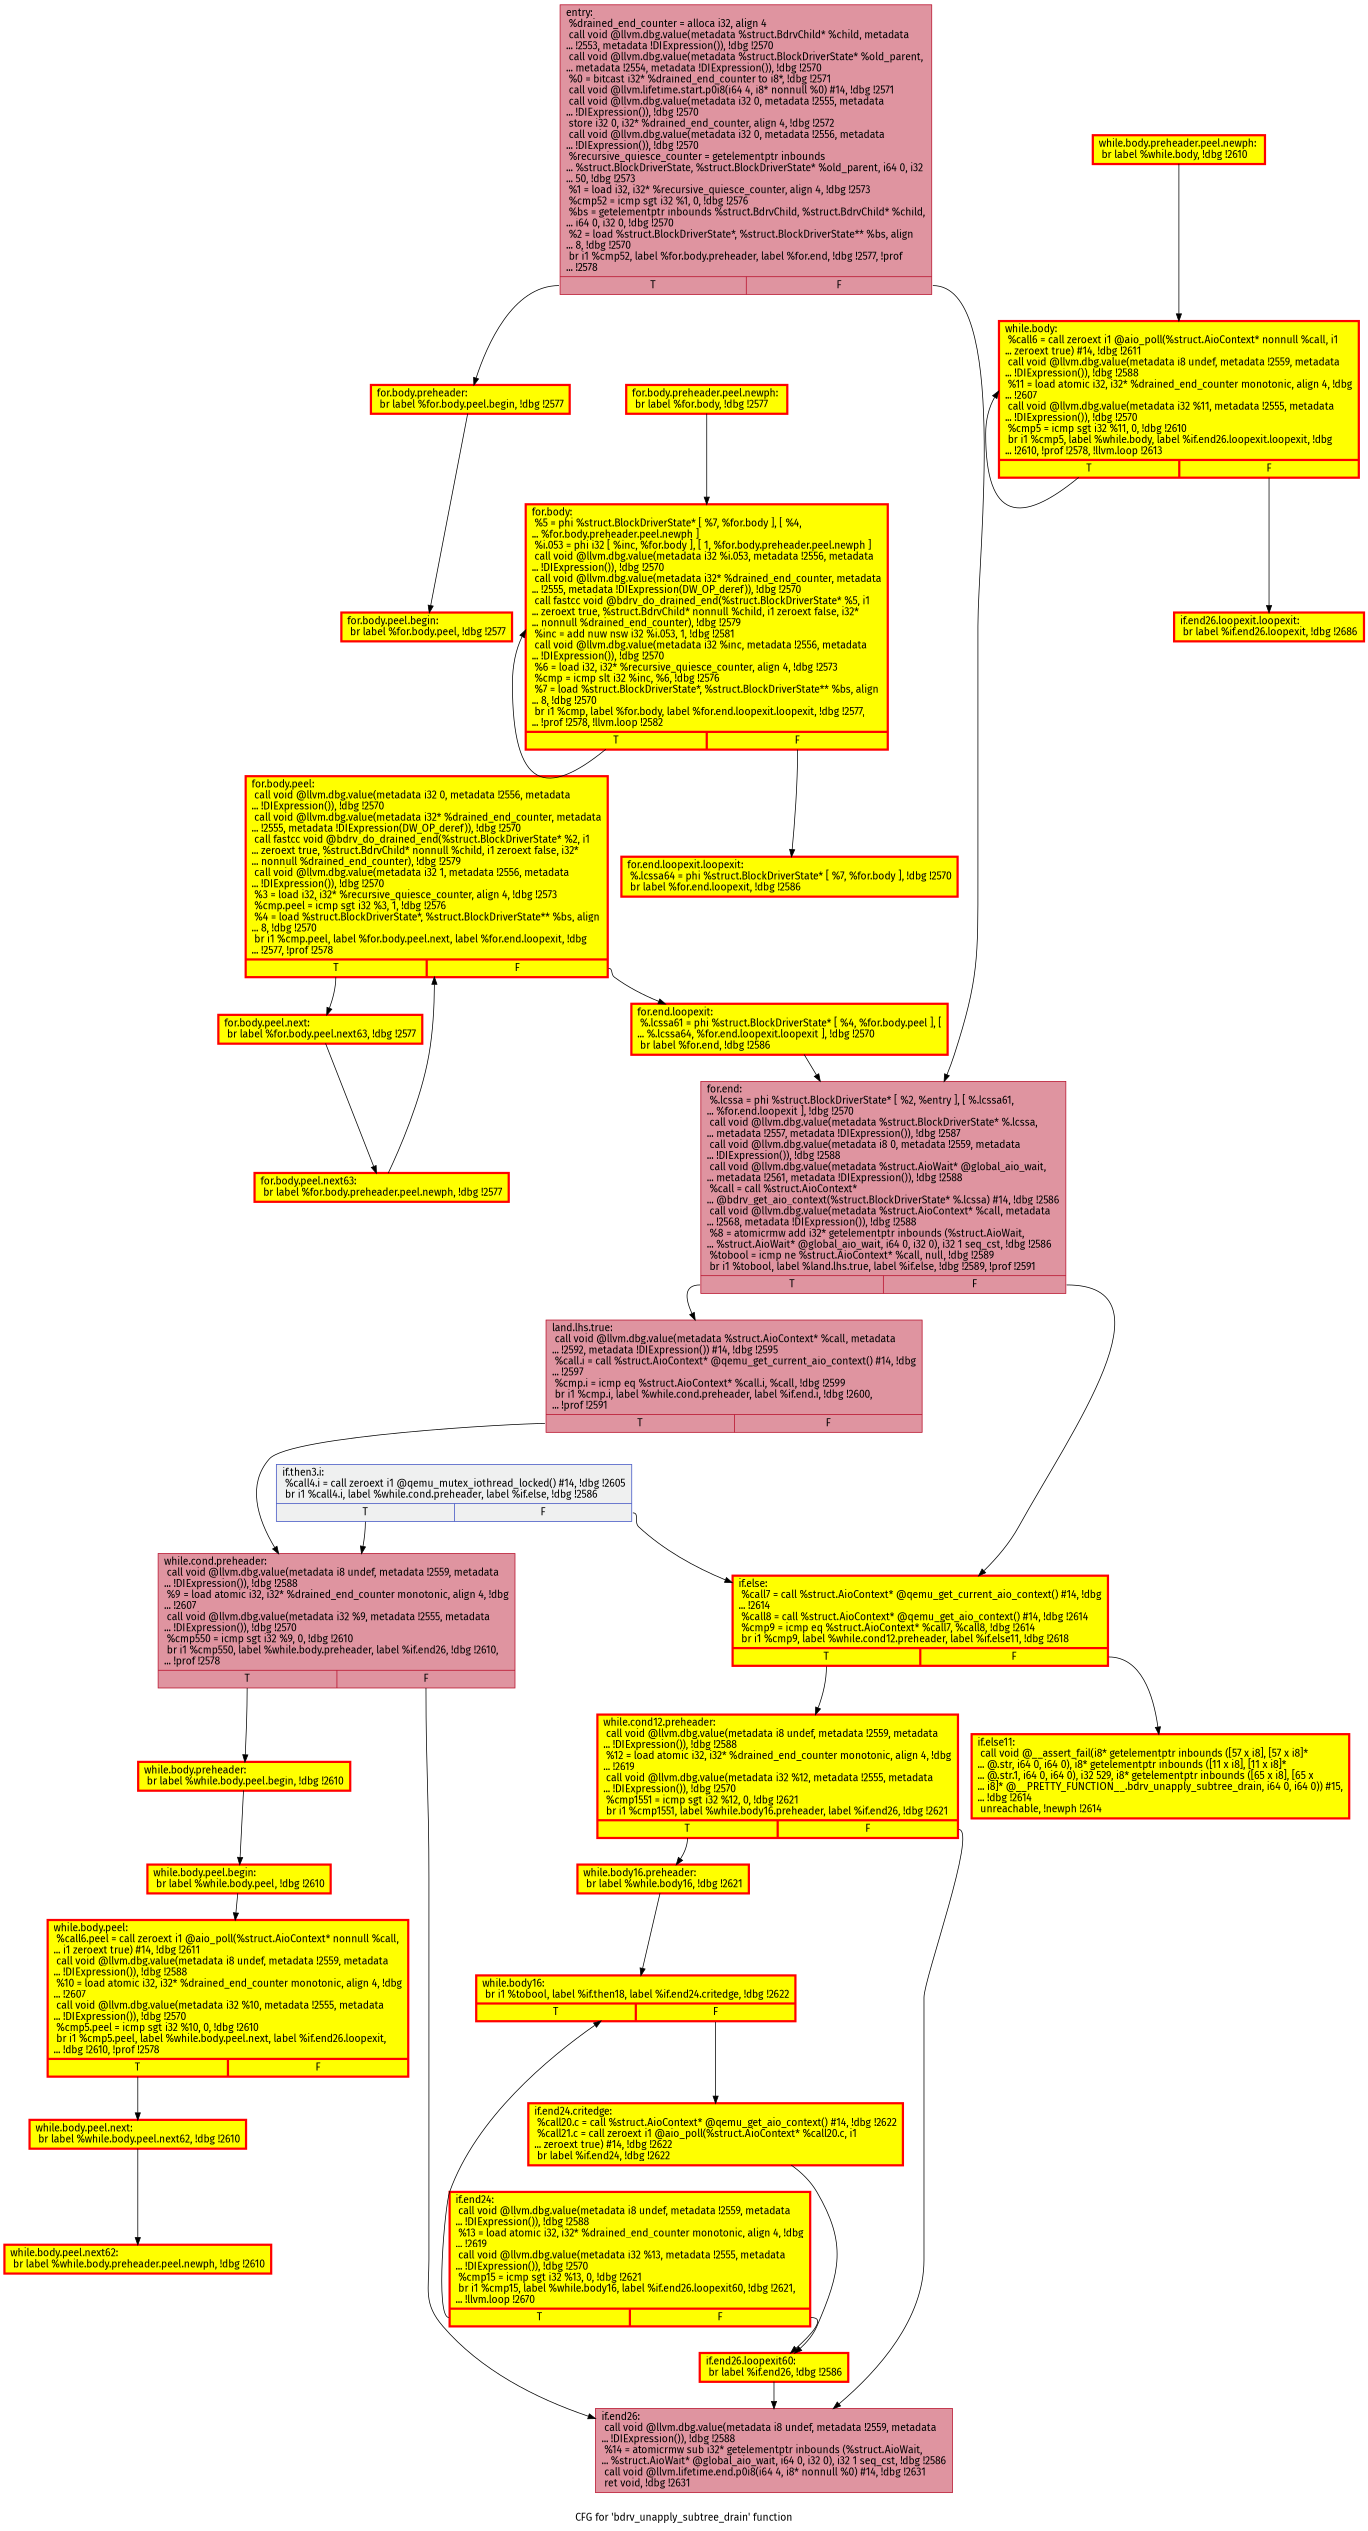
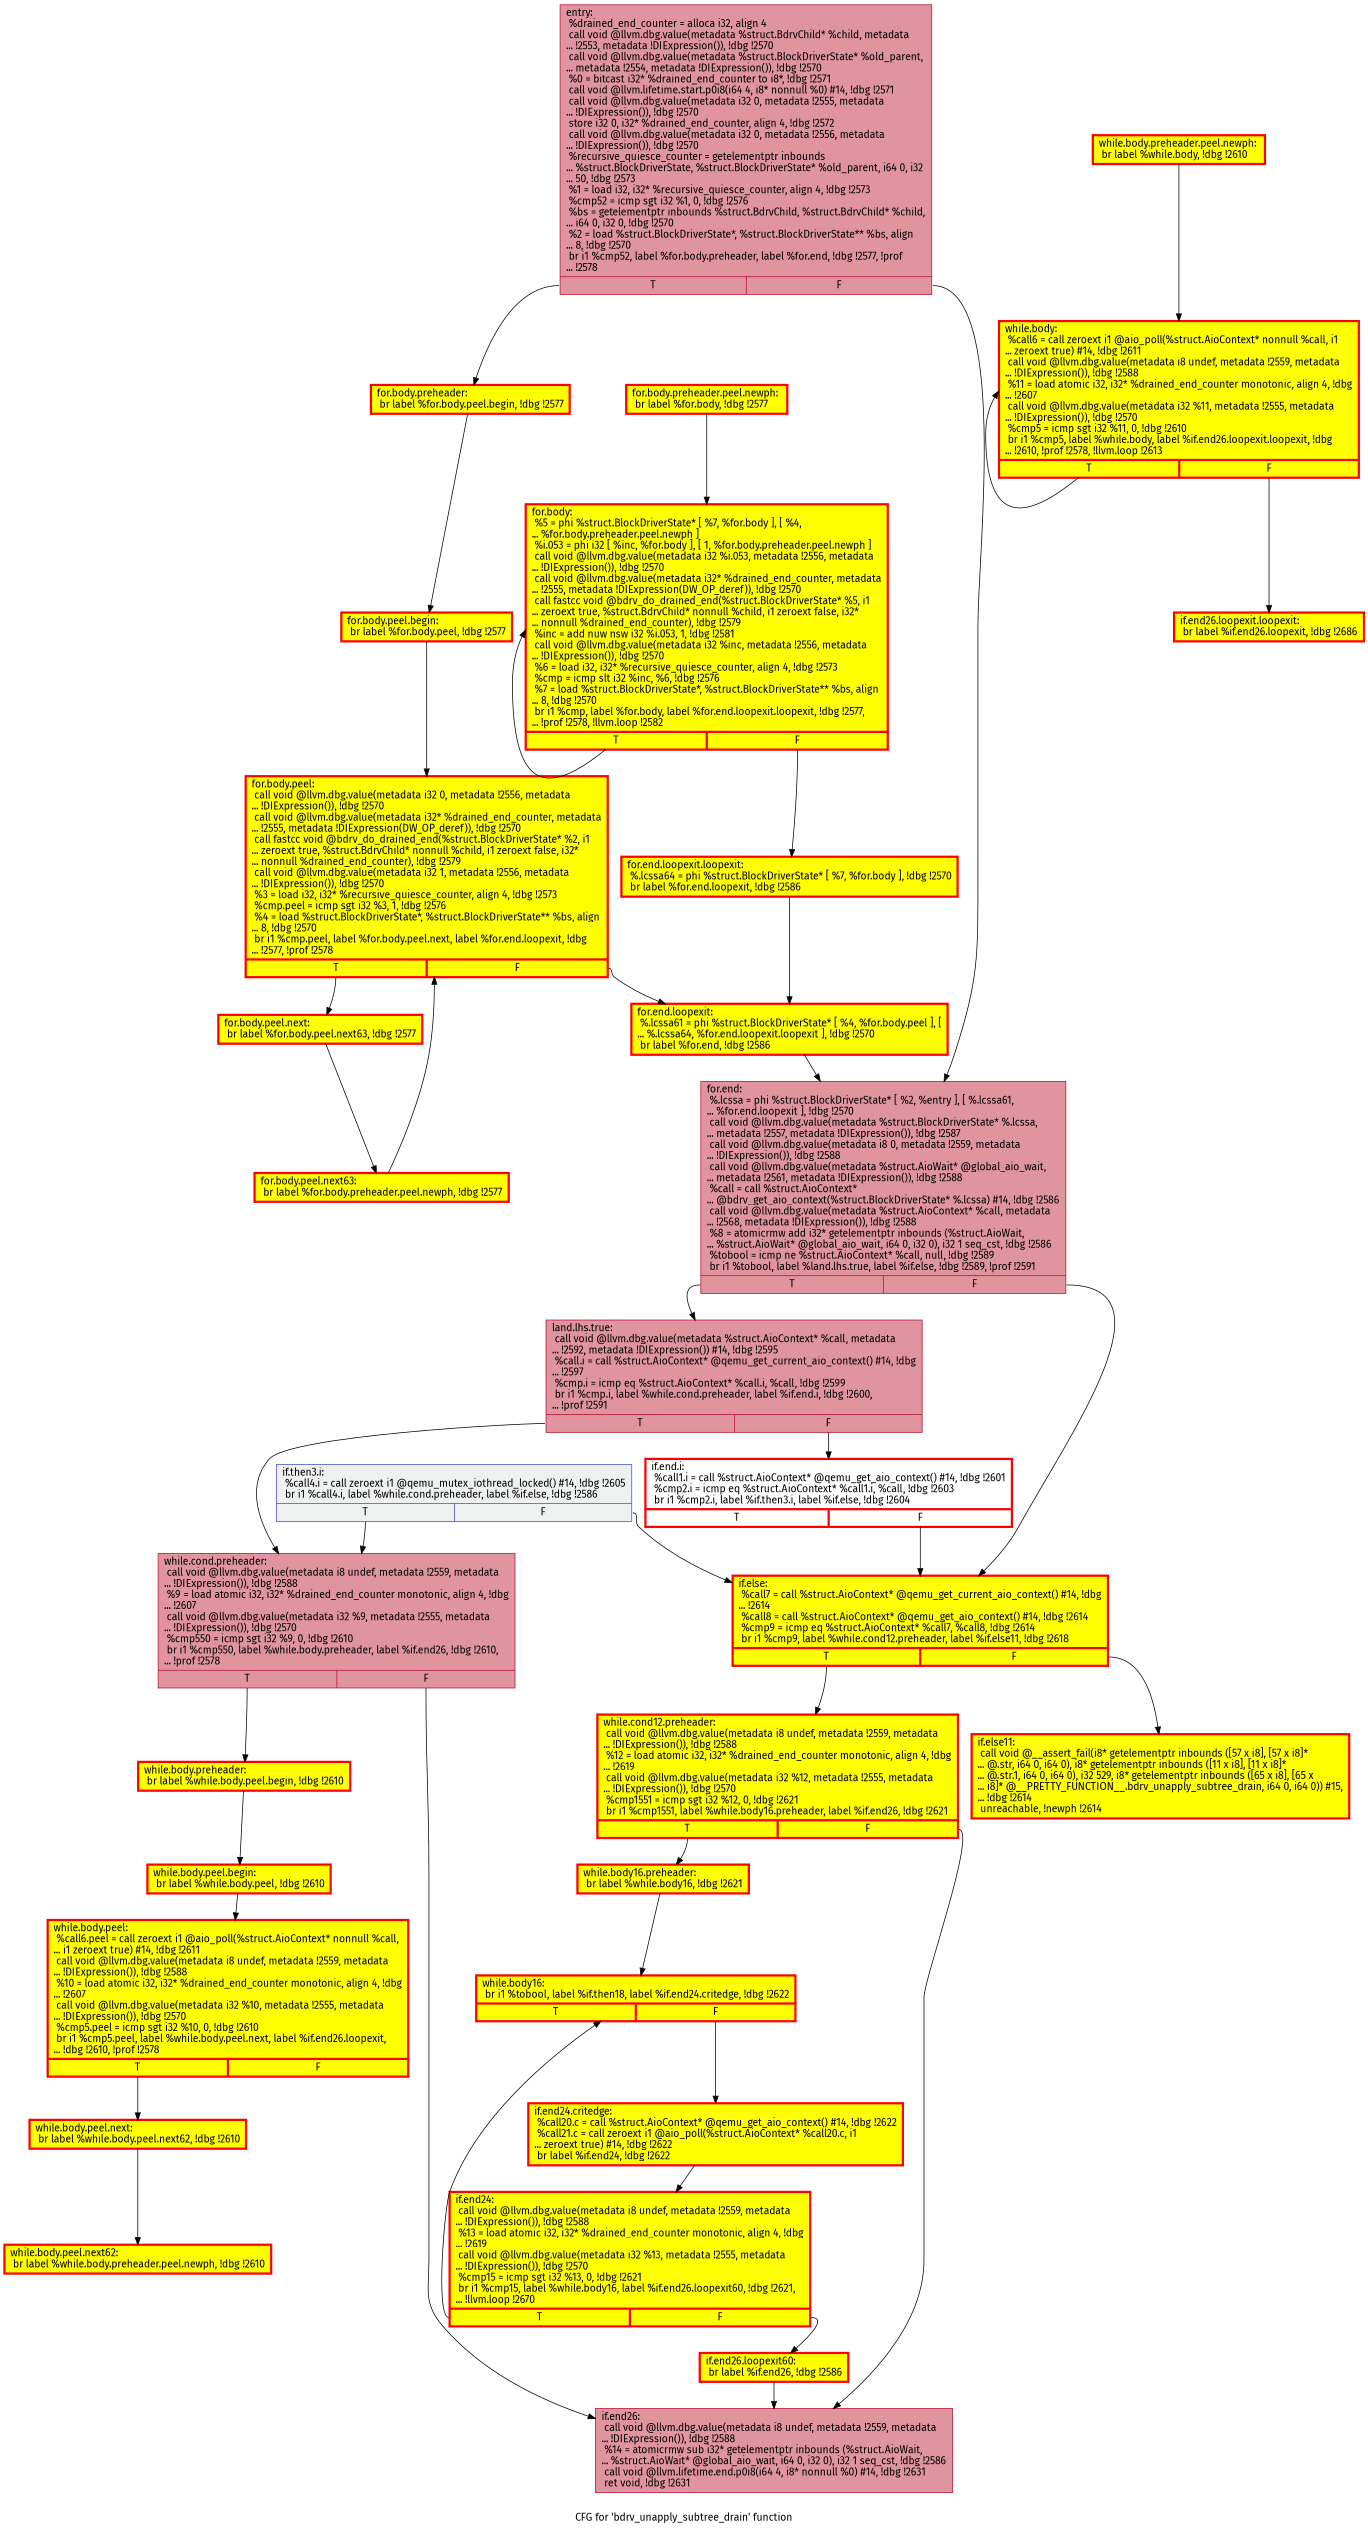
edge "for.body.peel.begin:" -> "for.body.peel:": added
edge "for.end.loopexit.loopexit:" -> "for.end.loopexit:": added
node "if.end.i:": added
edge "if.end24.critedge:" -> "if.end26.loopexit60:": now "if.end24.critedge:" -> "if.end24:"
